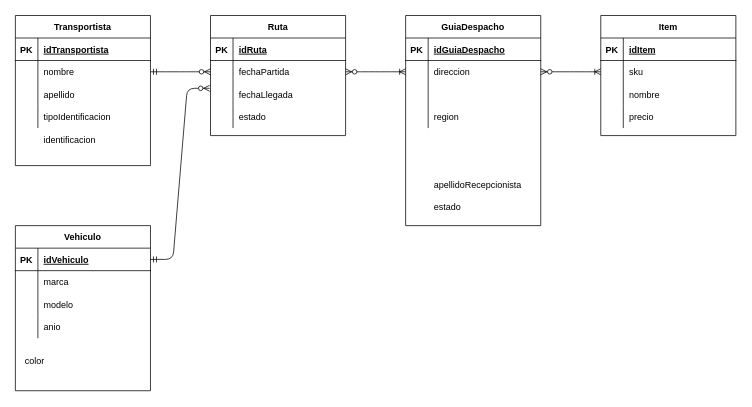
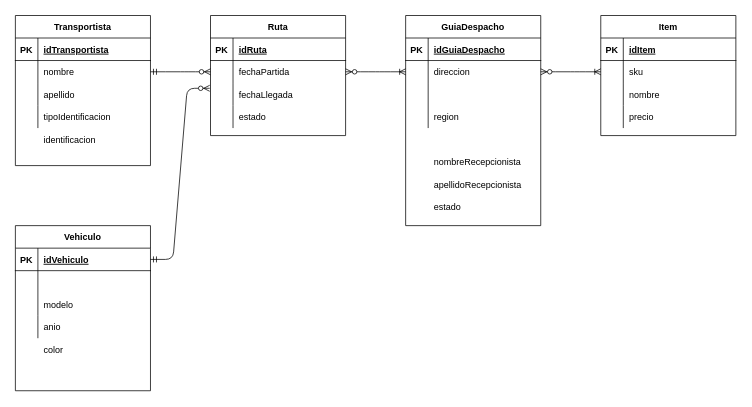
node "nombreRecepcionista": added
node "marca": removed
node "color": moved (75, 360) -> (94, 349)
